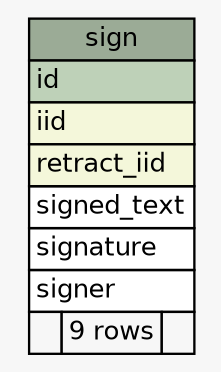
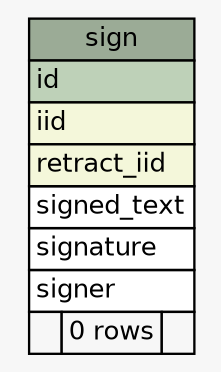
node "sign": text "9 rows" -> "0 rows"
